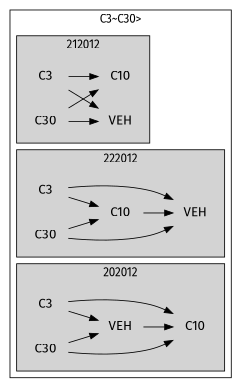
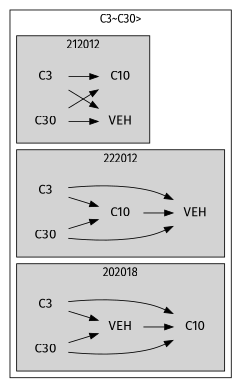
cluster "202012": label "202012" -> "202018"
